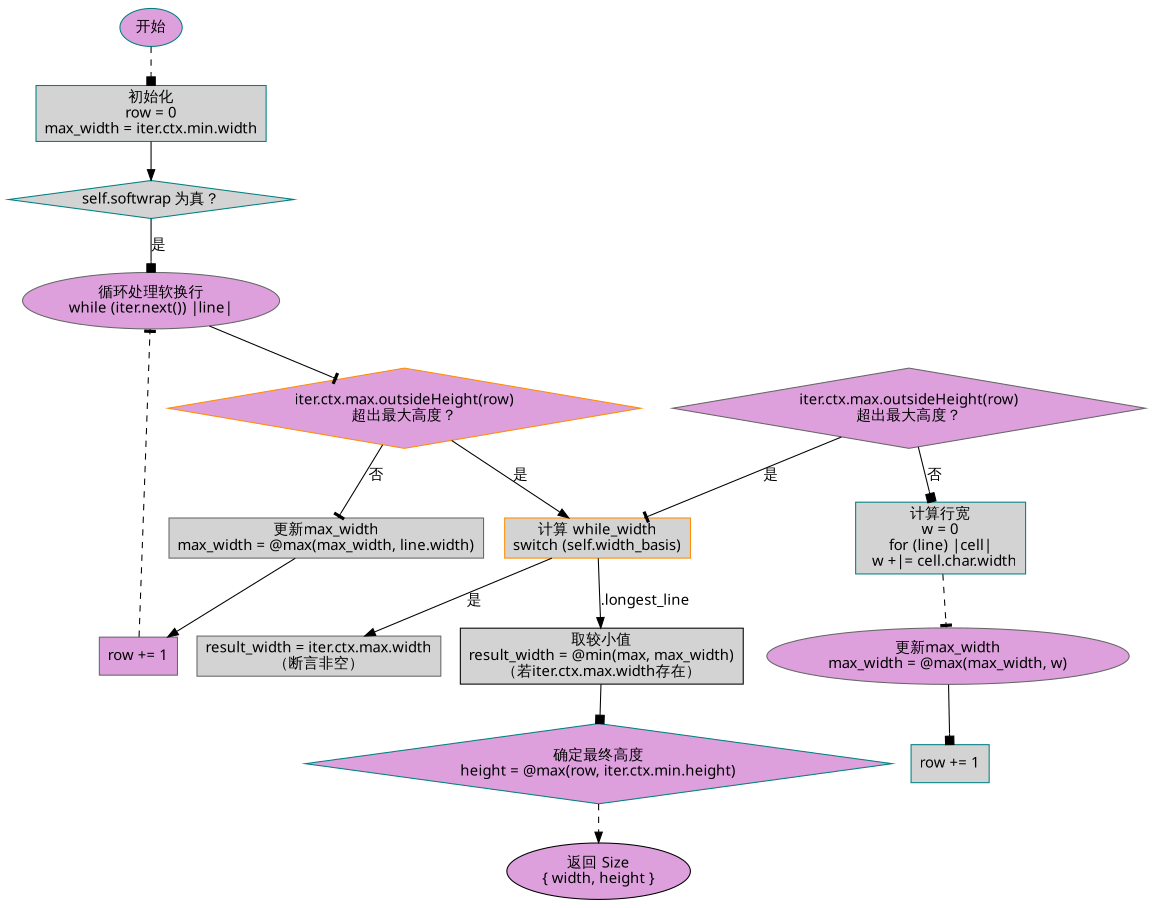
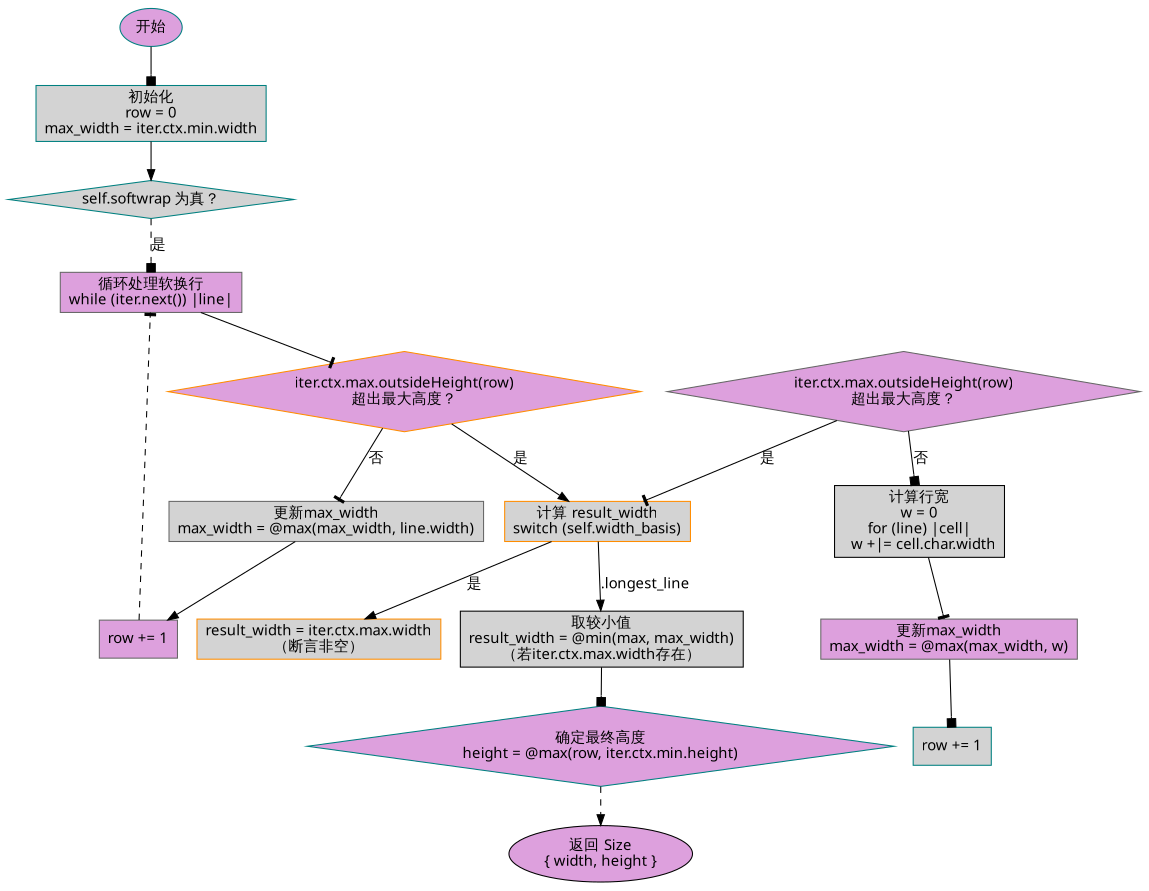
edge "开始" -> "初始化 row = 0 max_width = iter.ctx.min.width": style dashed -> solid
edge "self.softwrap 为真？" -> "循环处理软换行 while (iter.next()) |line|": style solid -> dashed
node "循环处理软换行 while (iter.next()) |line|": shape ellipse -> box
node "计算 while_width switch (self.width_basis)": label "计算 while_width switch (self.width_basis)" -> "计算 result_width switch (self.width_basis)"
node "计算行宽 w = 0 for (line) |cell| w +|= cell.char.width": color teal -> black
edge "计算行宽 w = 0 for (line) |cell| w +|= cell.char.width" -> "更新max_width max_width = @max(max_width, w)": style dashed -> solid
node "result_width = iter.ctx.max.width （断言非空）": color gray40 -> darkorange
node "更新max_width max_width = @max(max_width, w)": shape ellipse -> box
